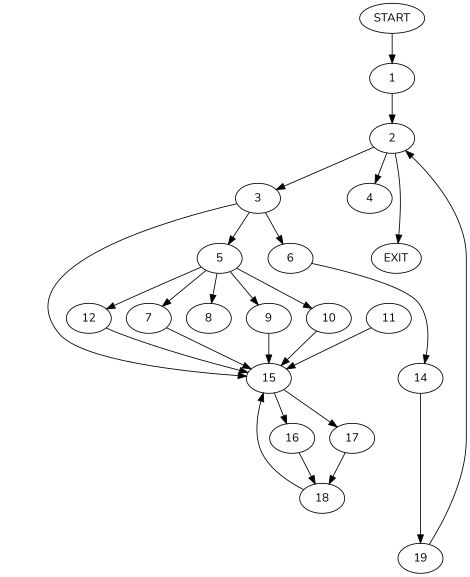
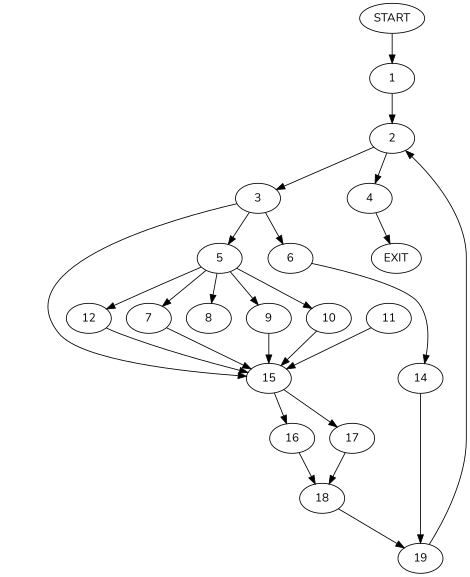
edge "2" -> "EXIT": now "4" -> "EXIT"
edge "18" -> "15": now "18" -> "19"
